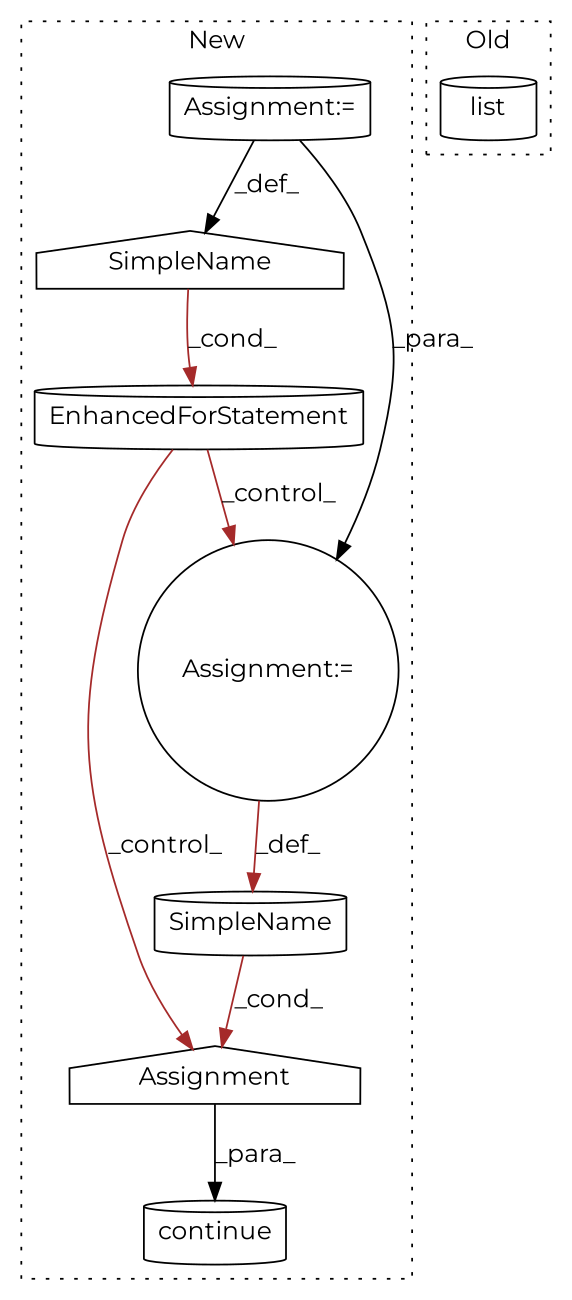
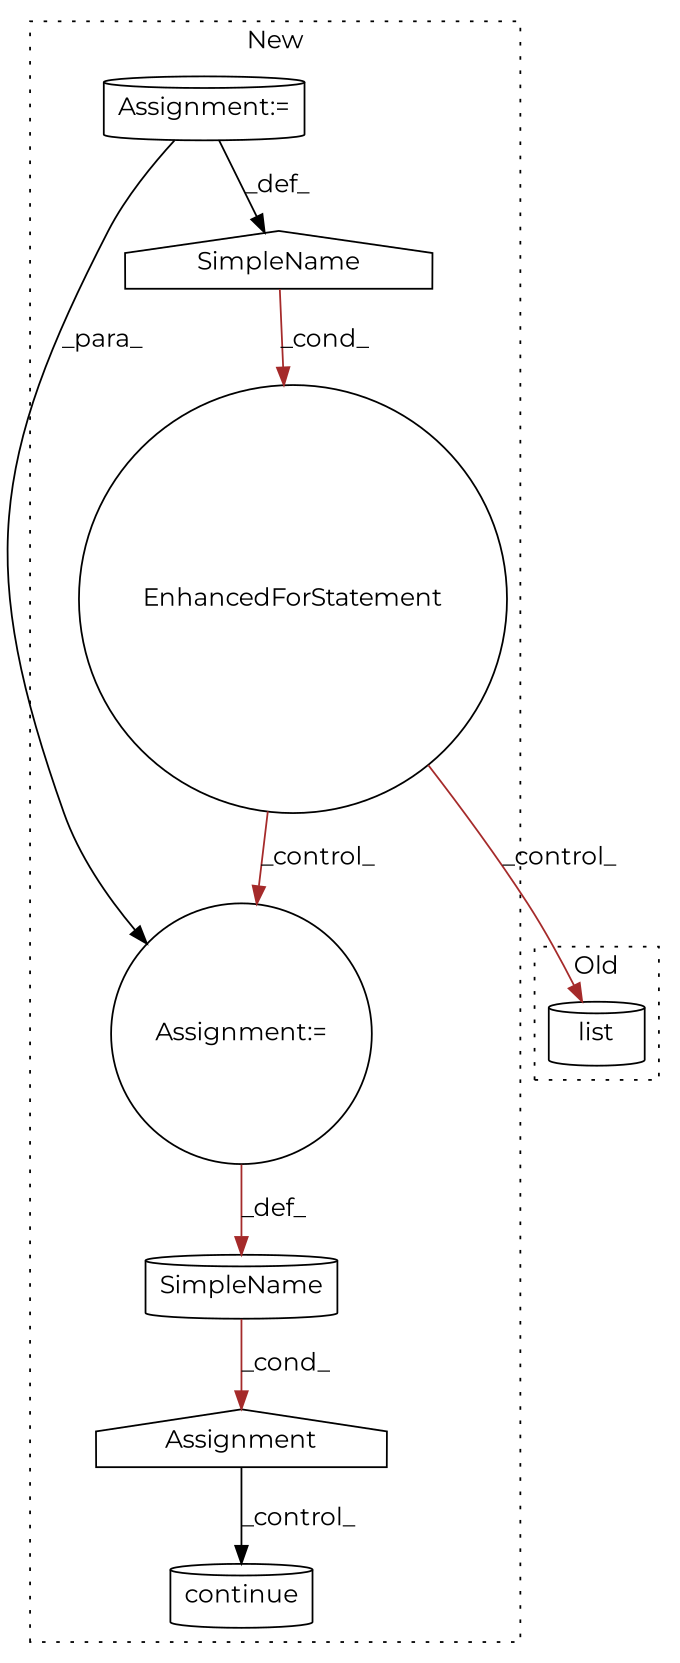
node "EnhancedForStatement": shape cylinder -> circle
edge "EnhancedForStatement" -> "Assignment": now "EnhancedForStatement" -> "list"
edge "Assignment" -> "continue": label "_para_" -> "_control_"
